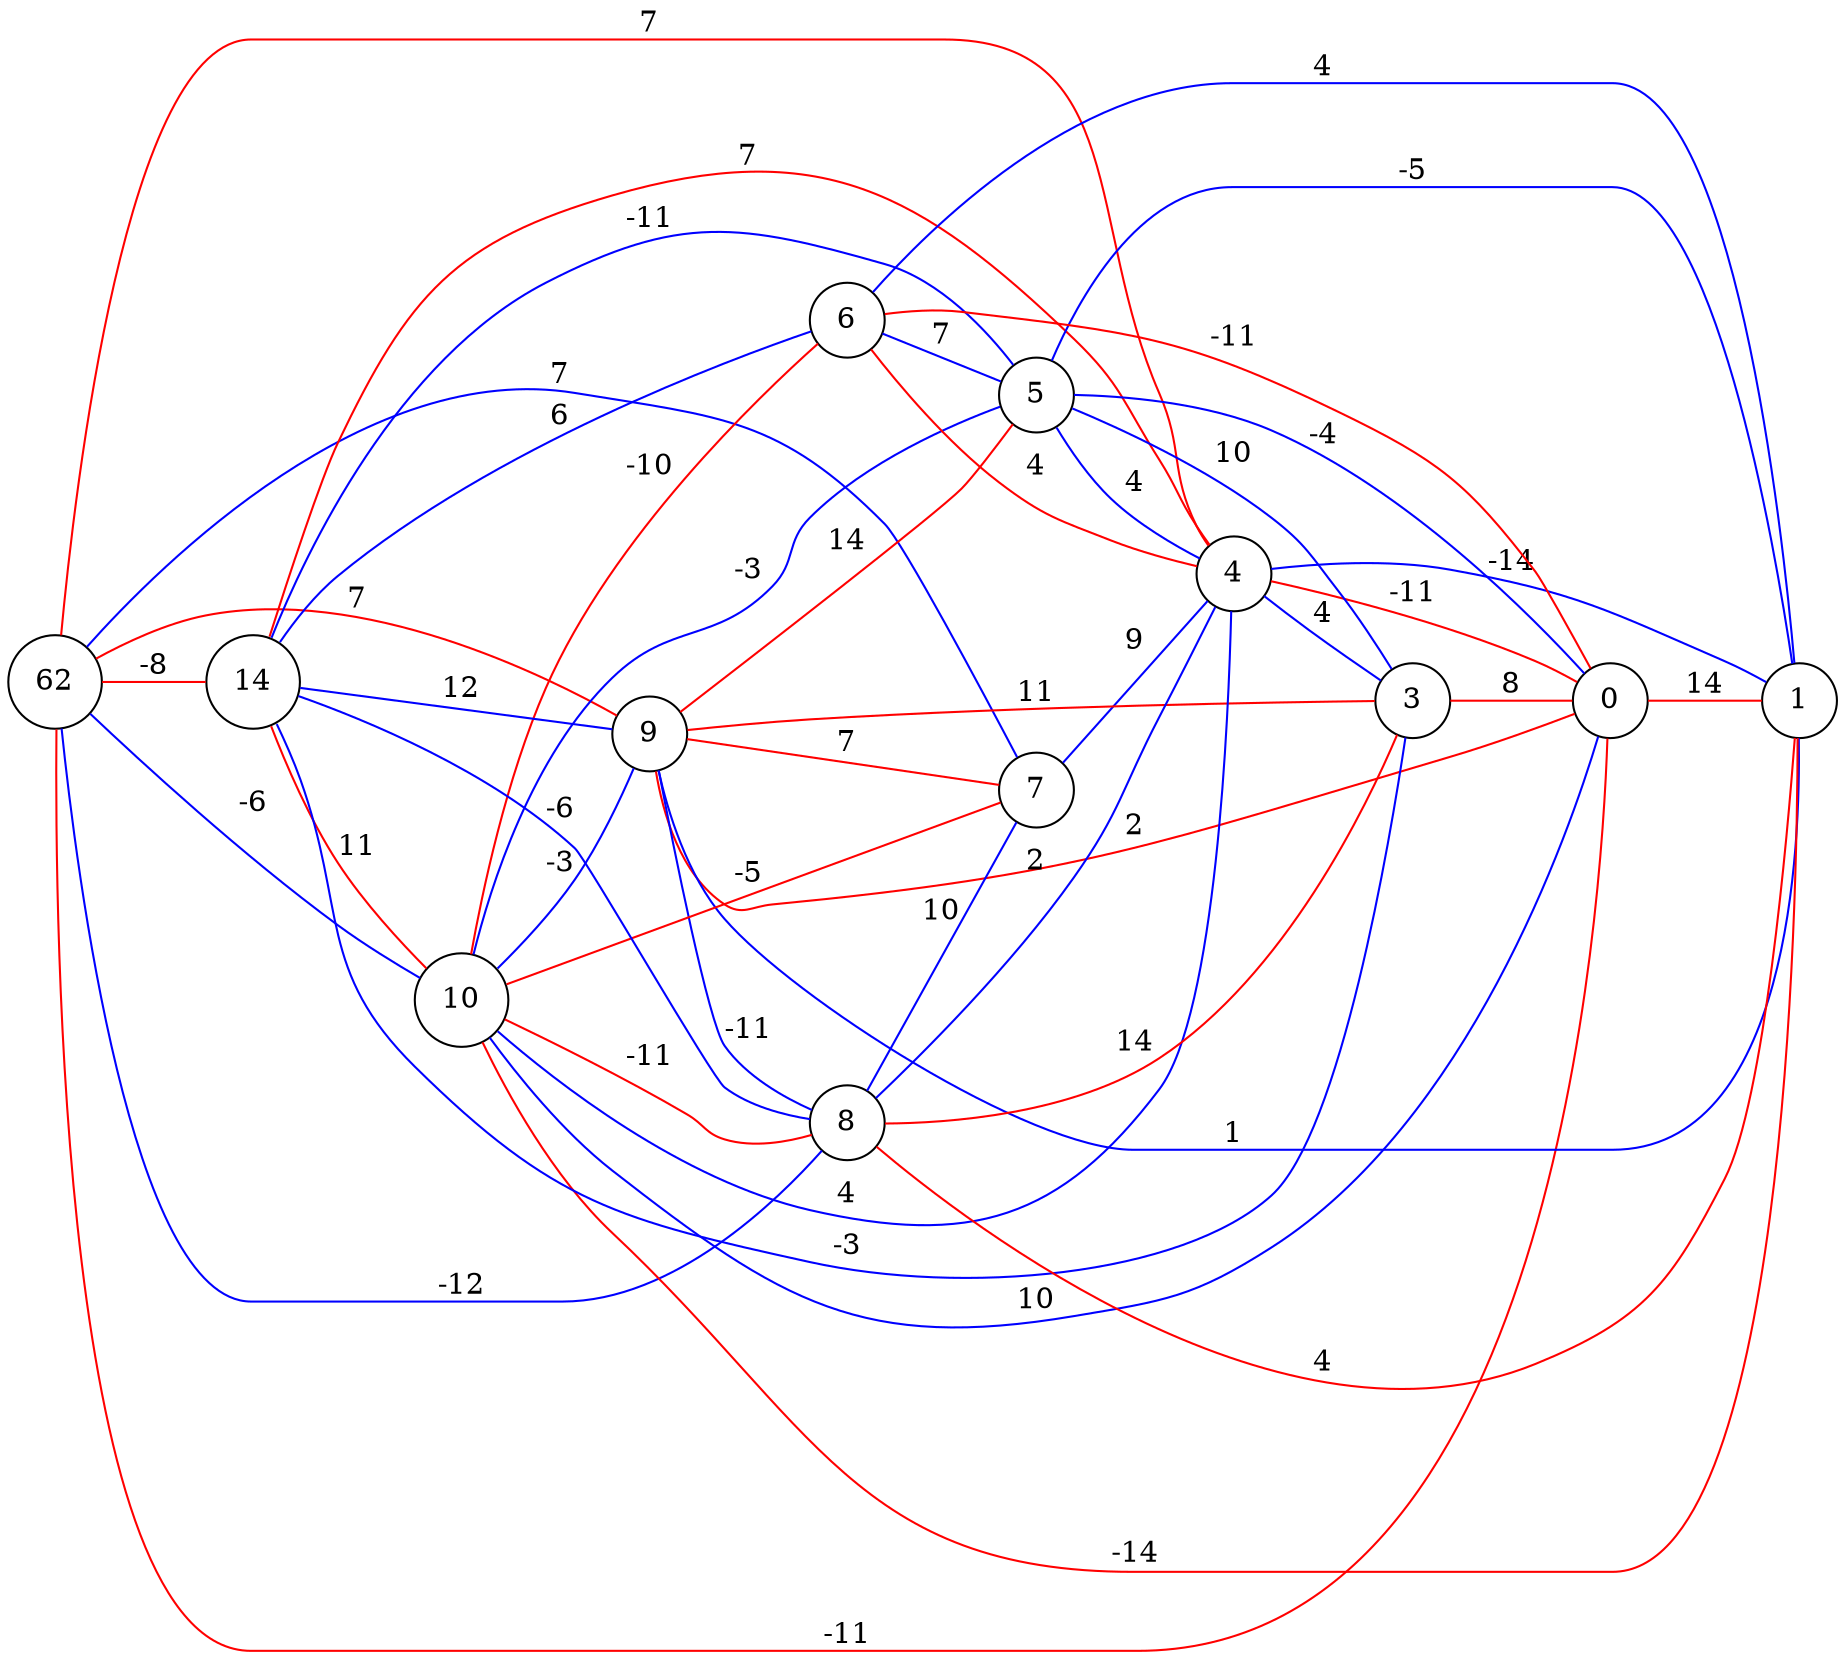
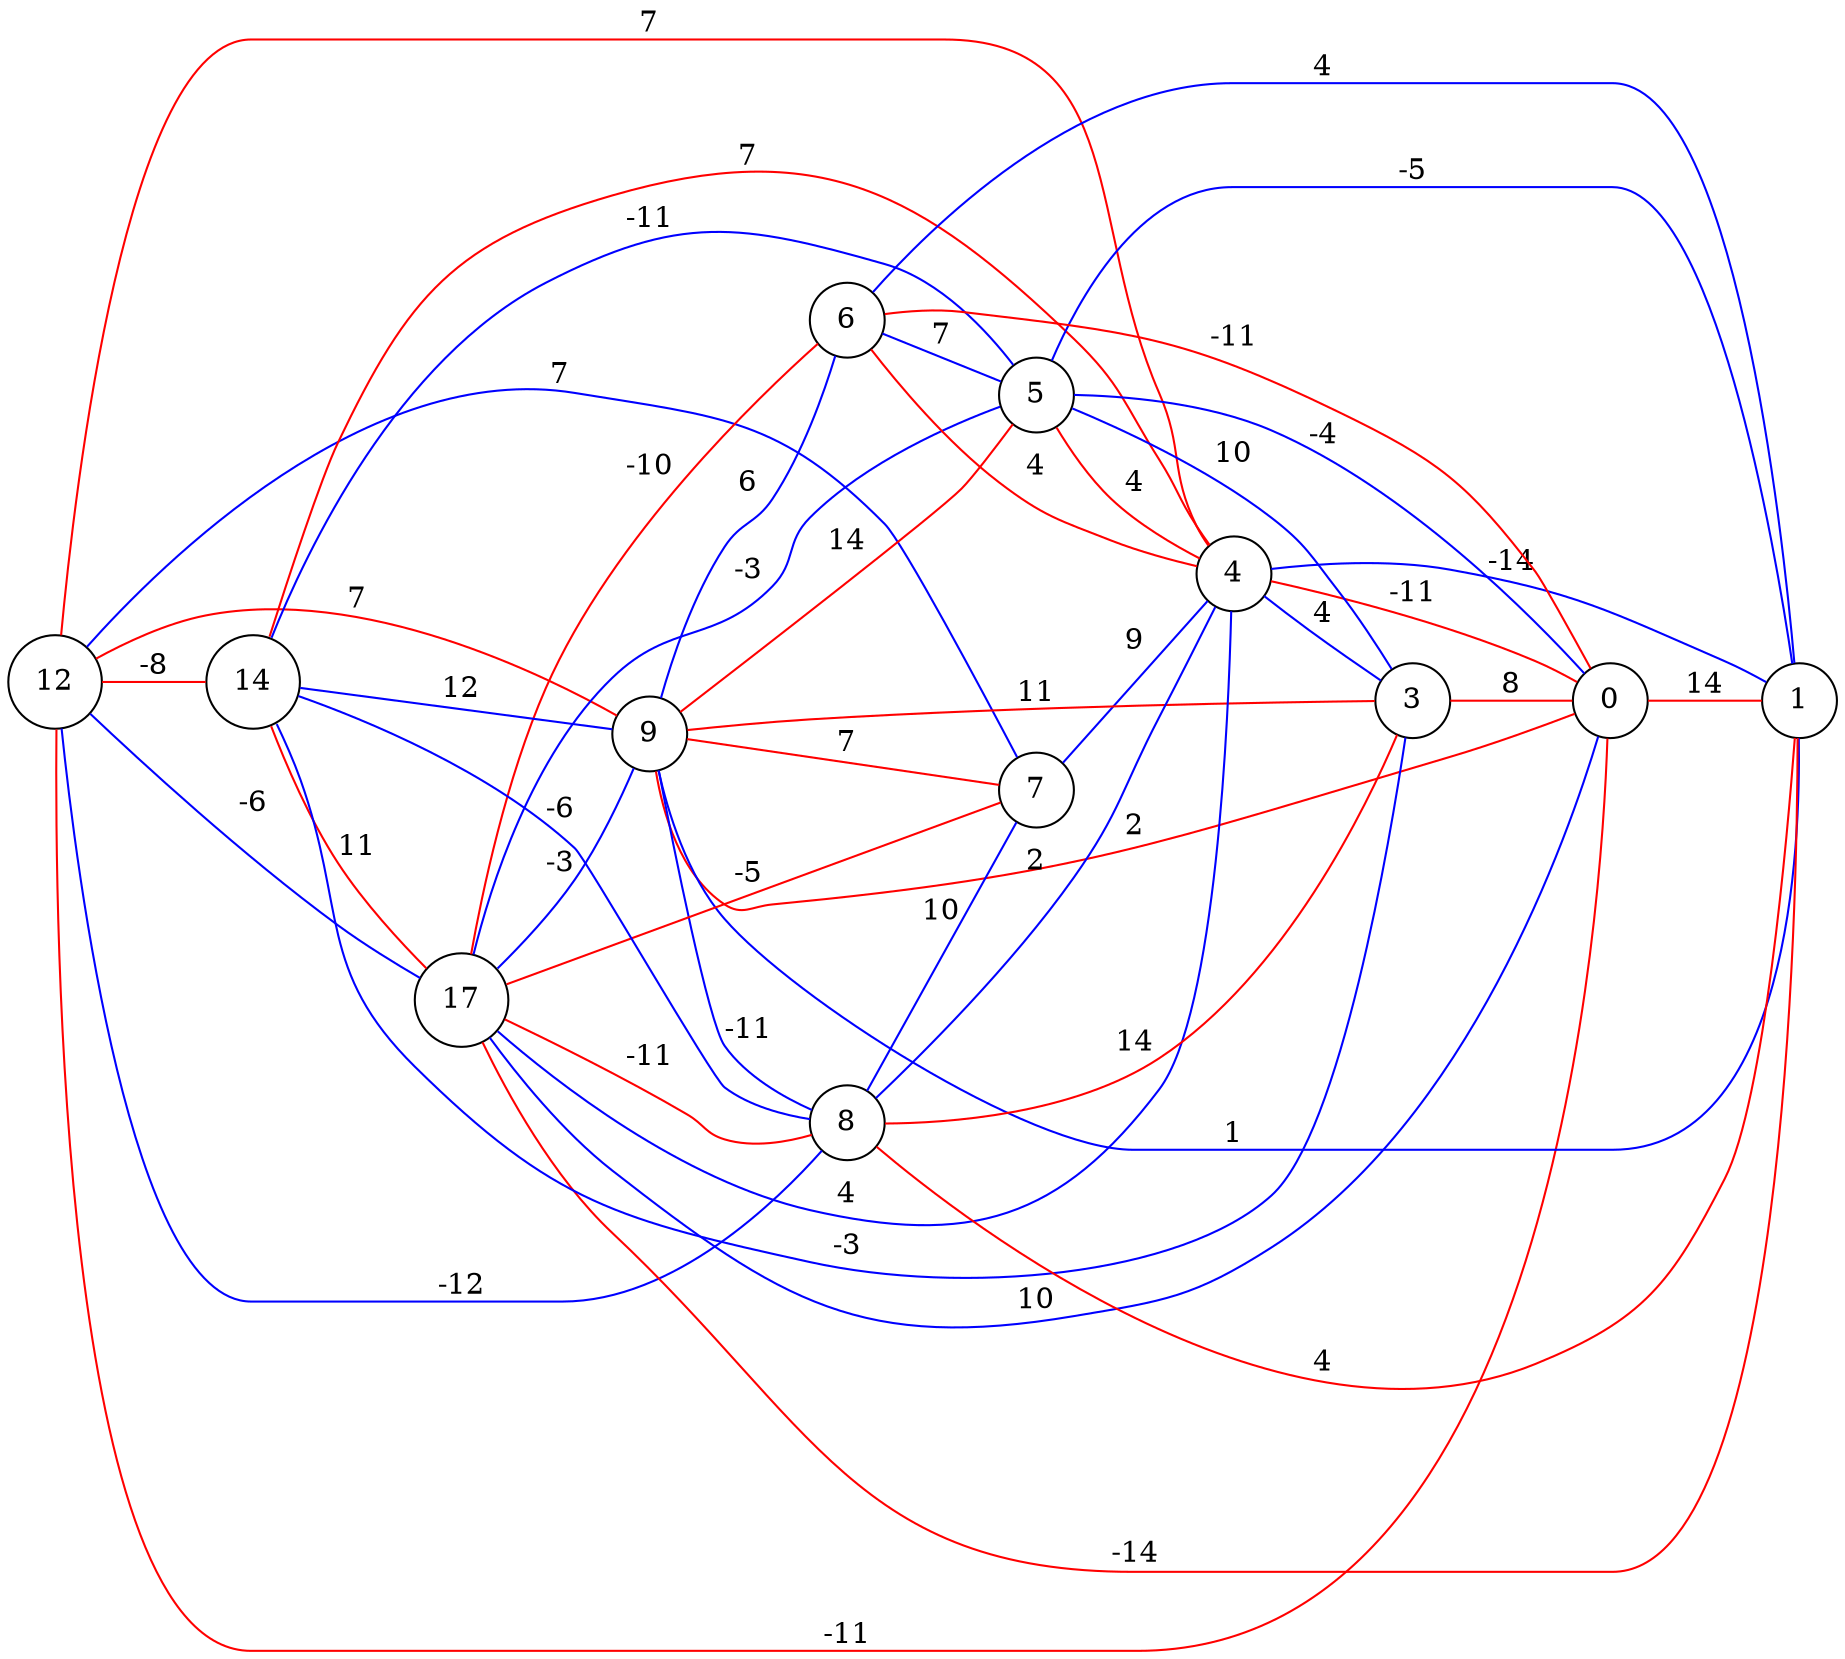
edge "6" -- "14": now "6" -- "9"
edge "5" -- "4": color blue -> red
node "62": label "62" -> "12"
node "10": label "10" -> "17"
